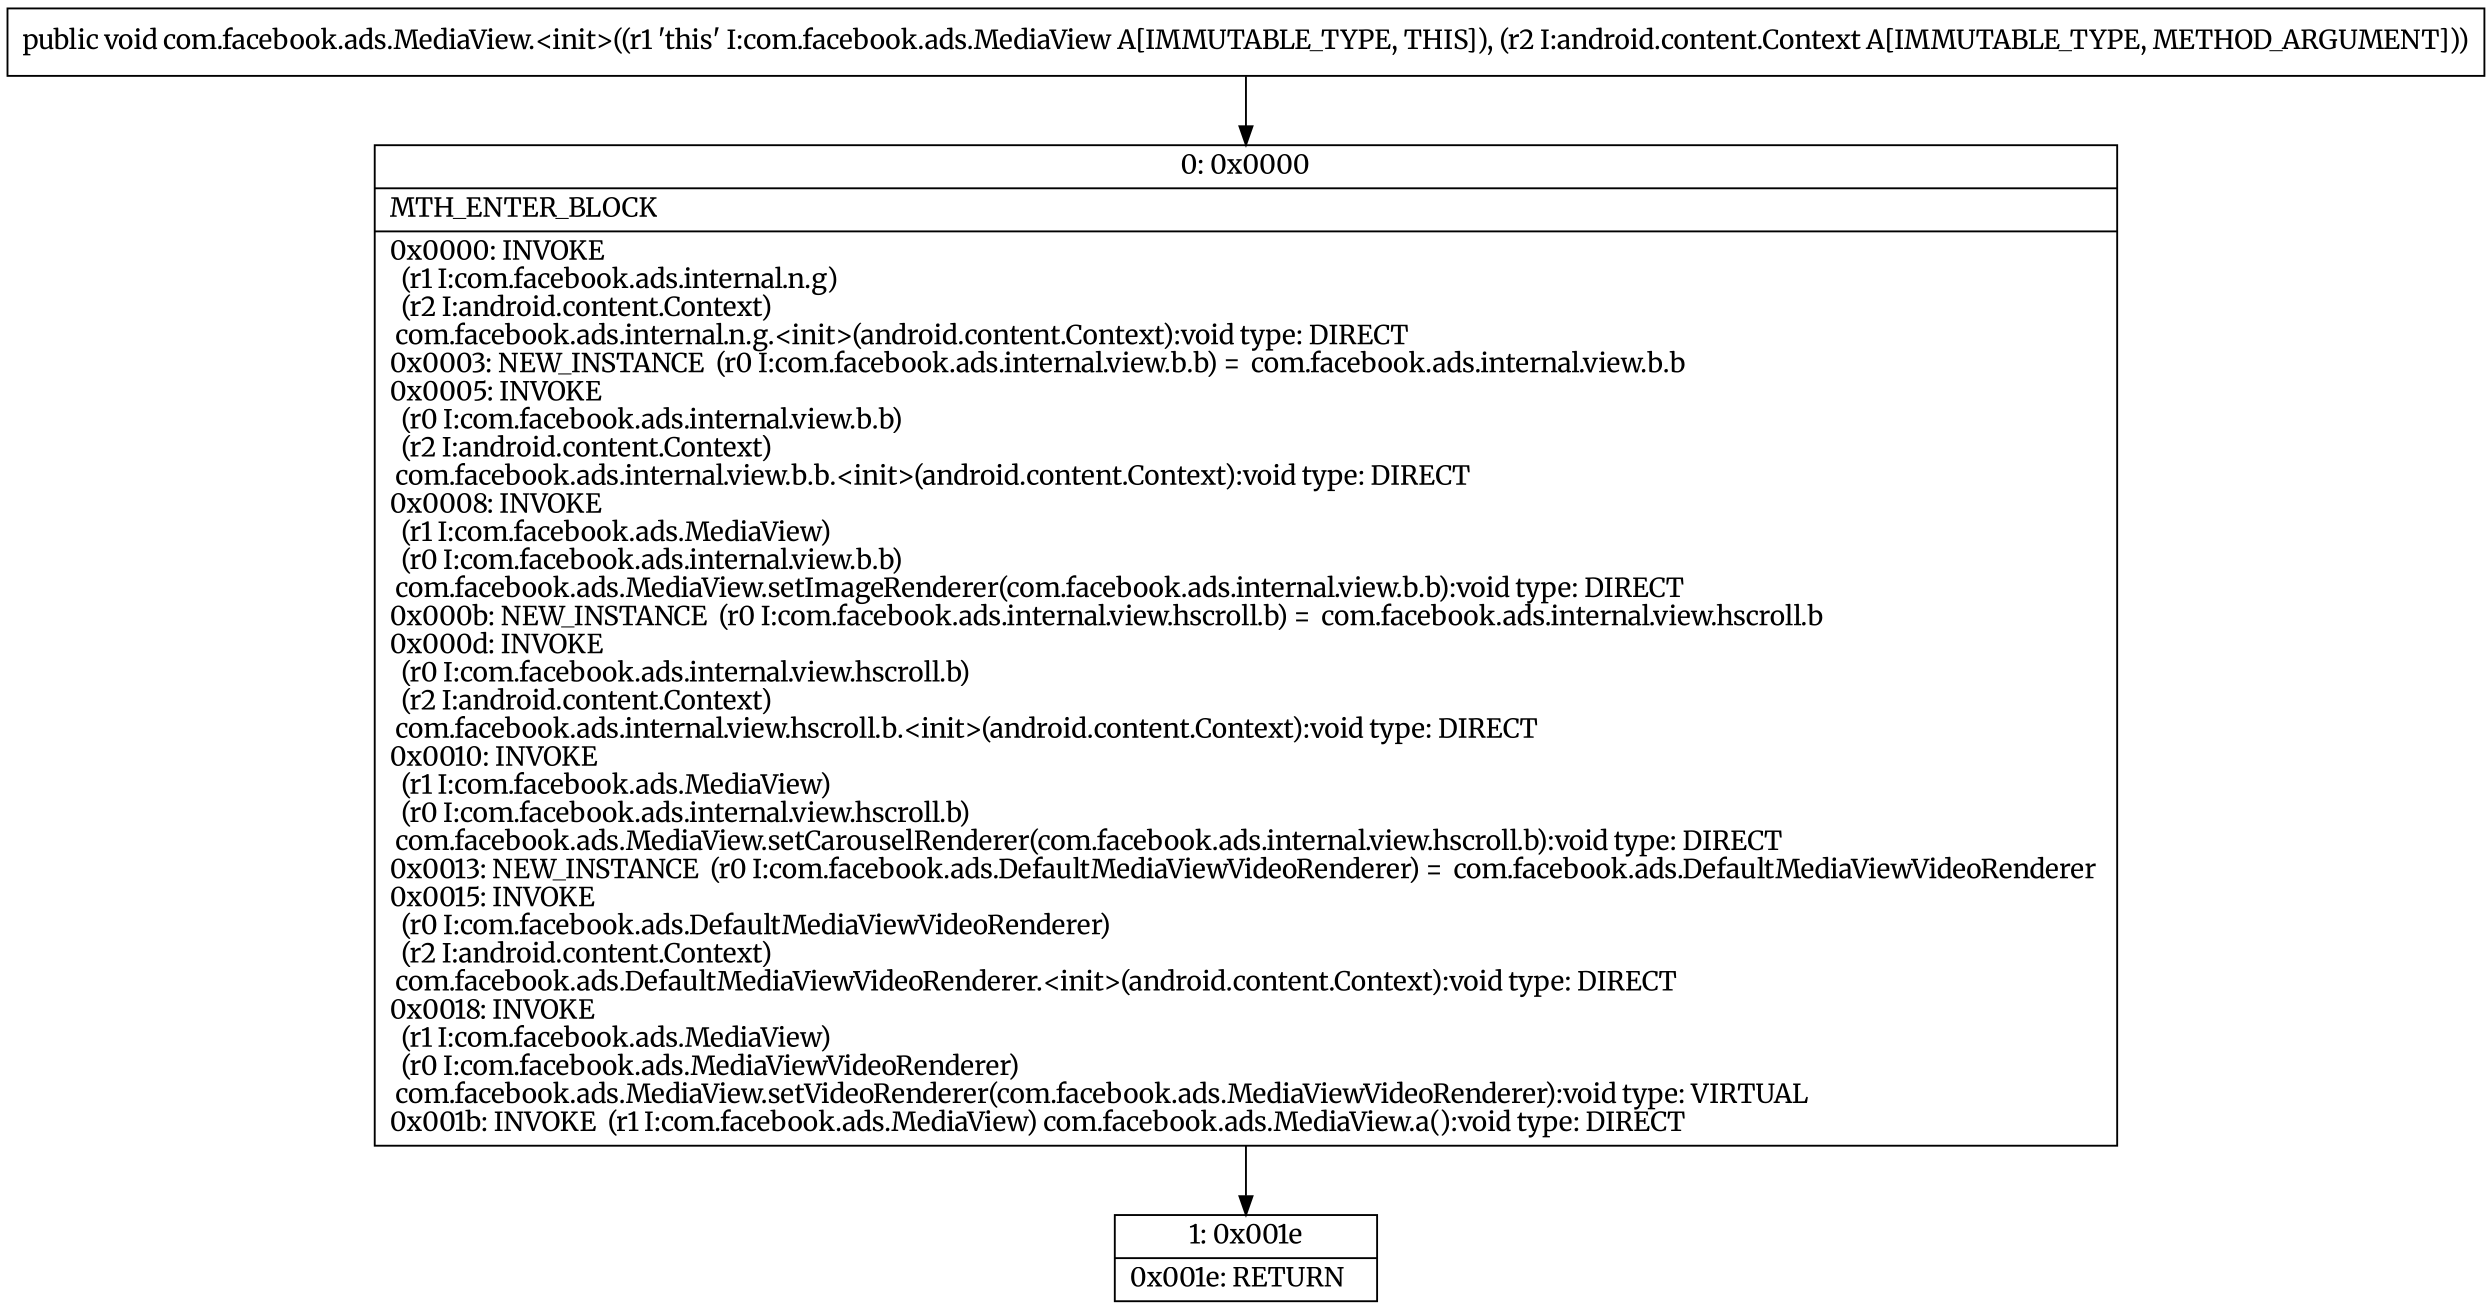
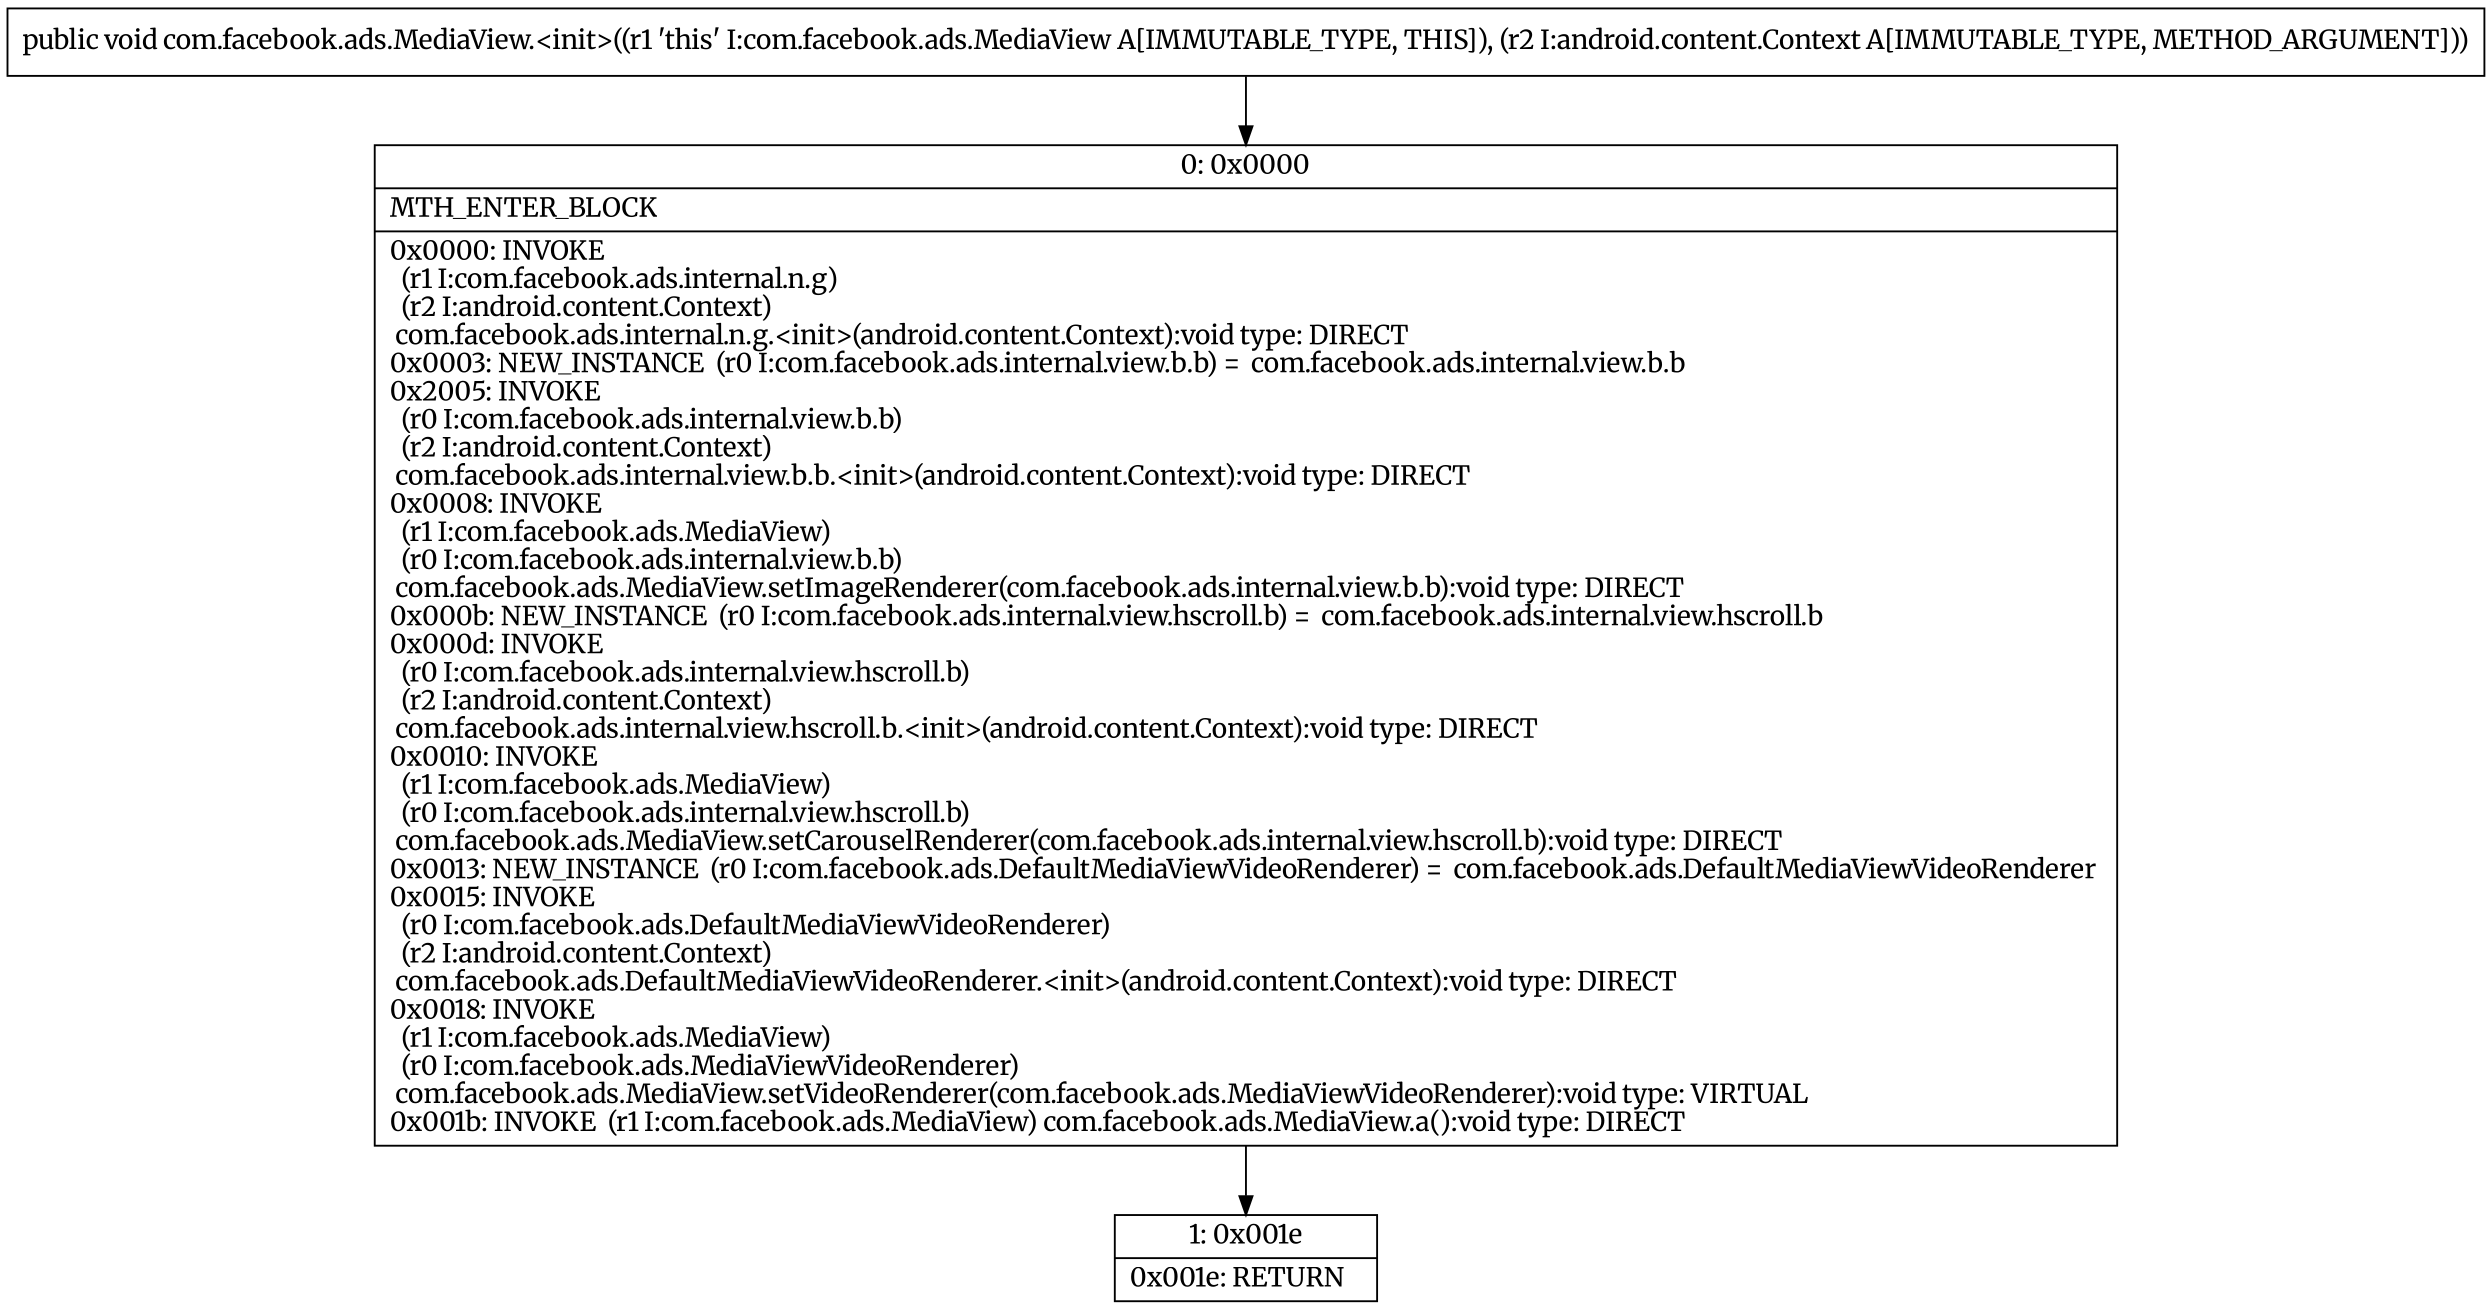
node "0: 0x0000": text "0x0005: INVOKE" -> "0x2005: INVOKE"
